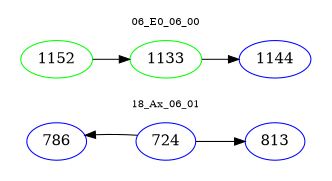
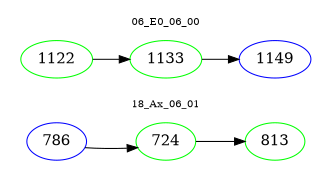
node "1152": label "1152" -> "1122"
node "1144": label "1144" -> "1149"
edge "724" -> "786": reversed
node "724": color blue -> green
node "813": color blue -> green
